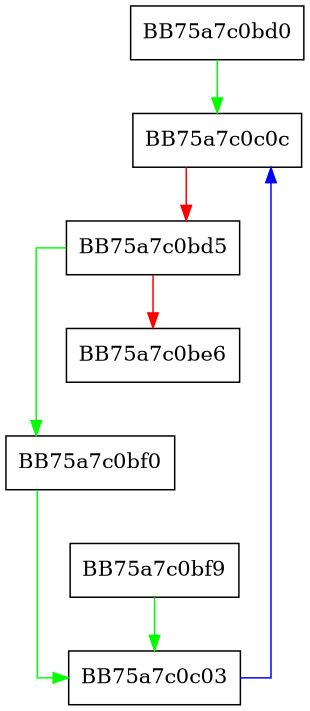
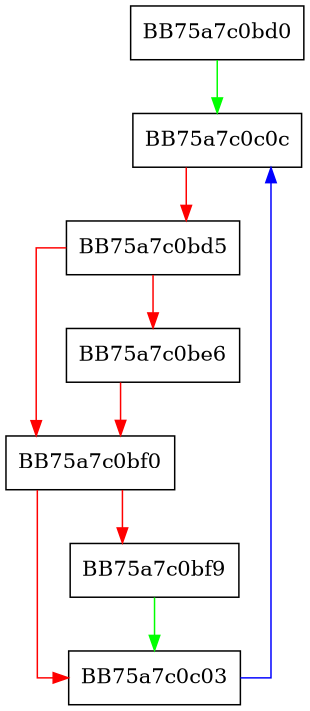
edge "BB75a7c0bd5" -> "BB75a7c0bf0": color green -> red
edge "BB75a7c0be6" -> "BB75a7c0bf0": added
edge "BB75a7c0bf0" -> "BB75a7c0bf9": added
edge "BB75a7c0bf0" -> "BB75a7c0c03": color green -> red
